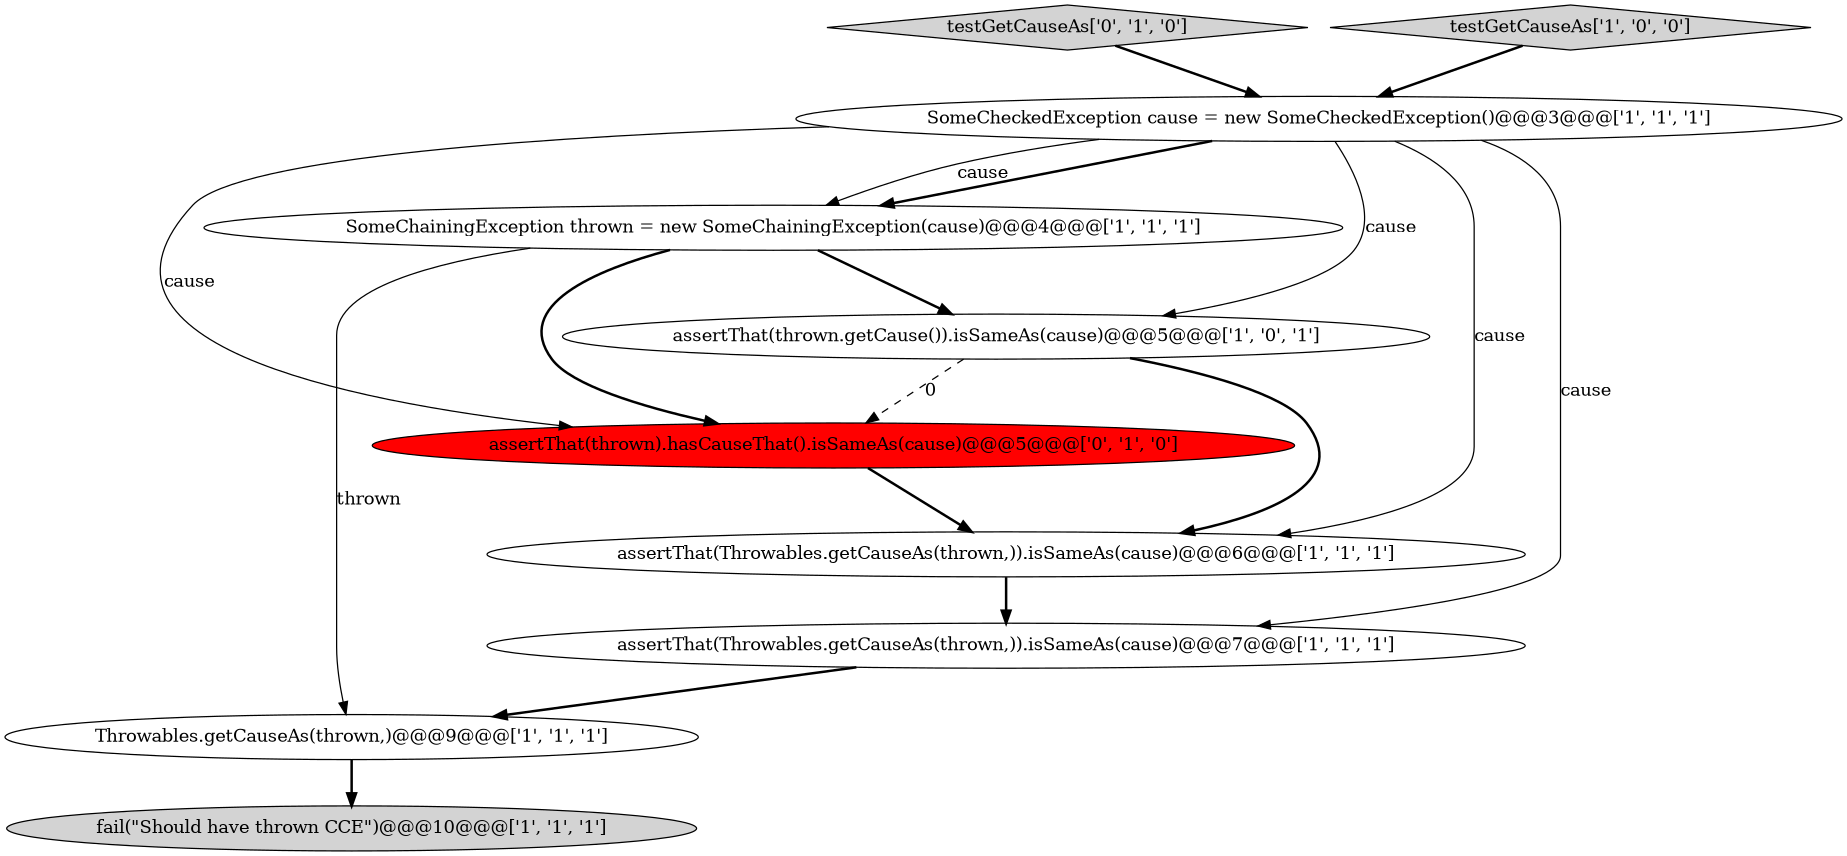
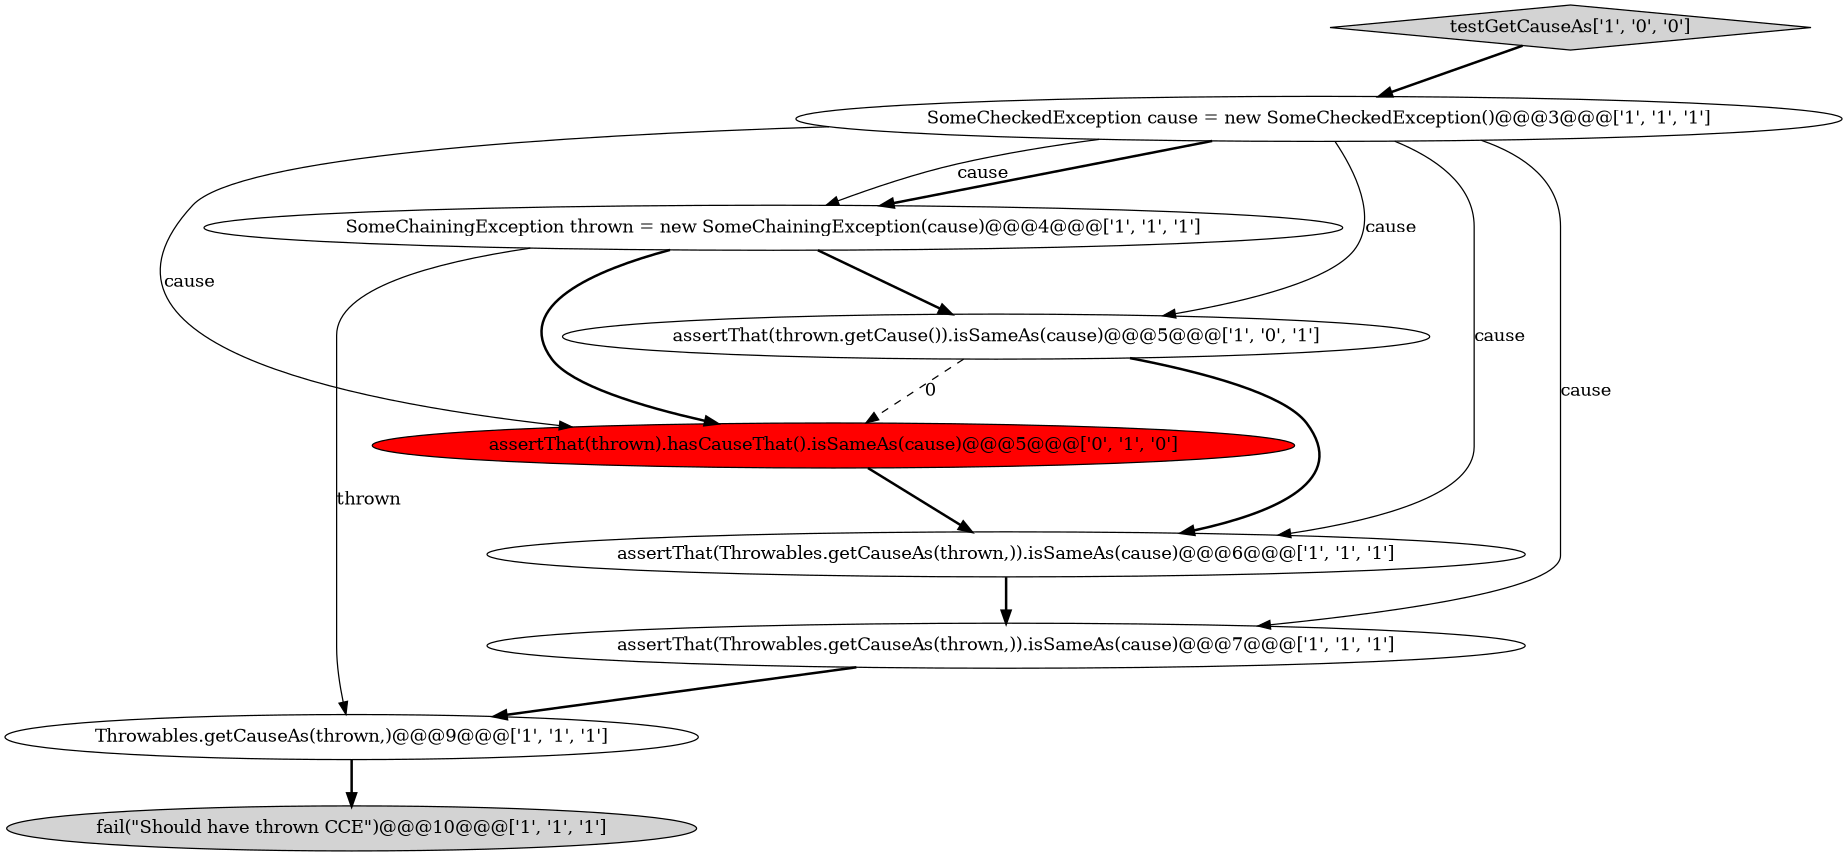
node "testGetCauseAs['0', '1', '0']": removed
